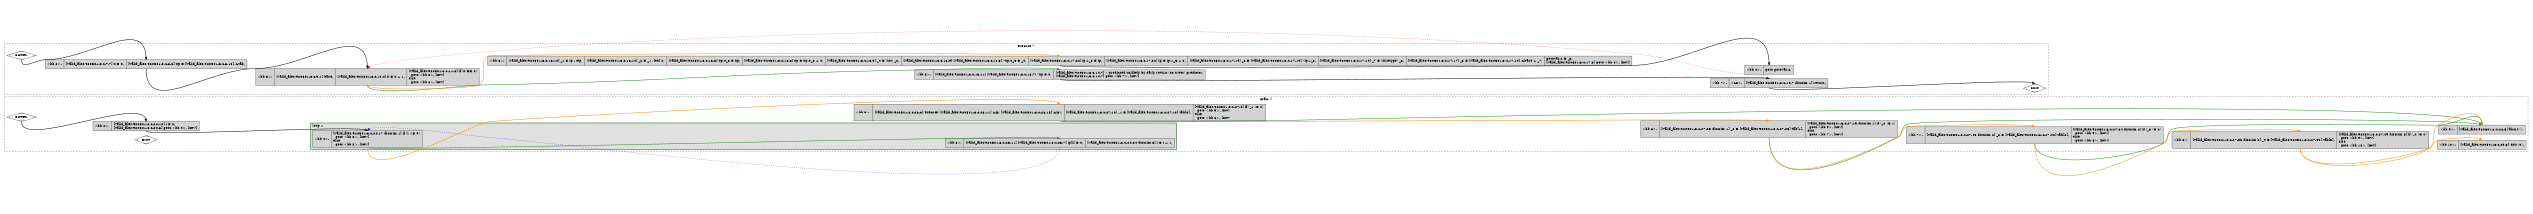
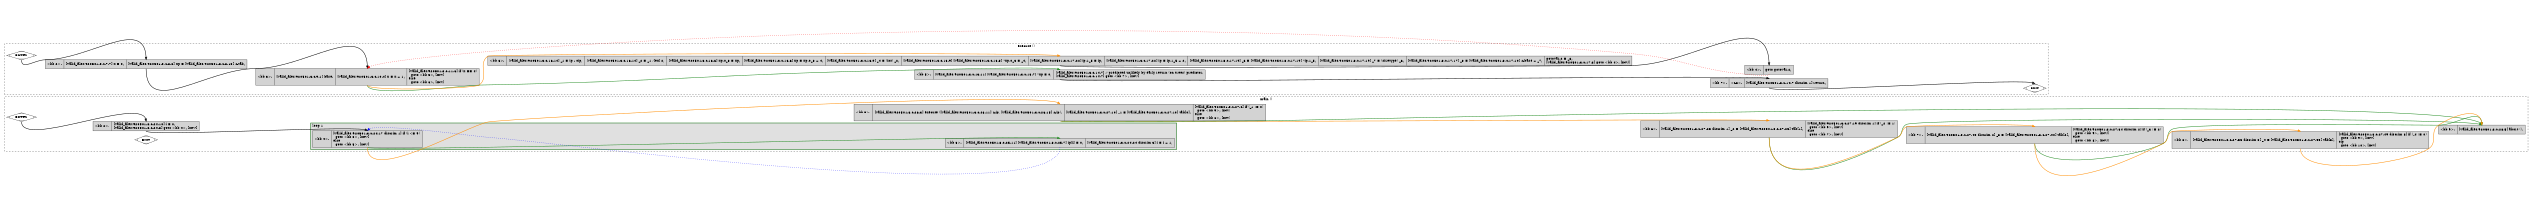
node "<bb 8>:": text "else" -> "oip"
node "<bb 10>:": removed
